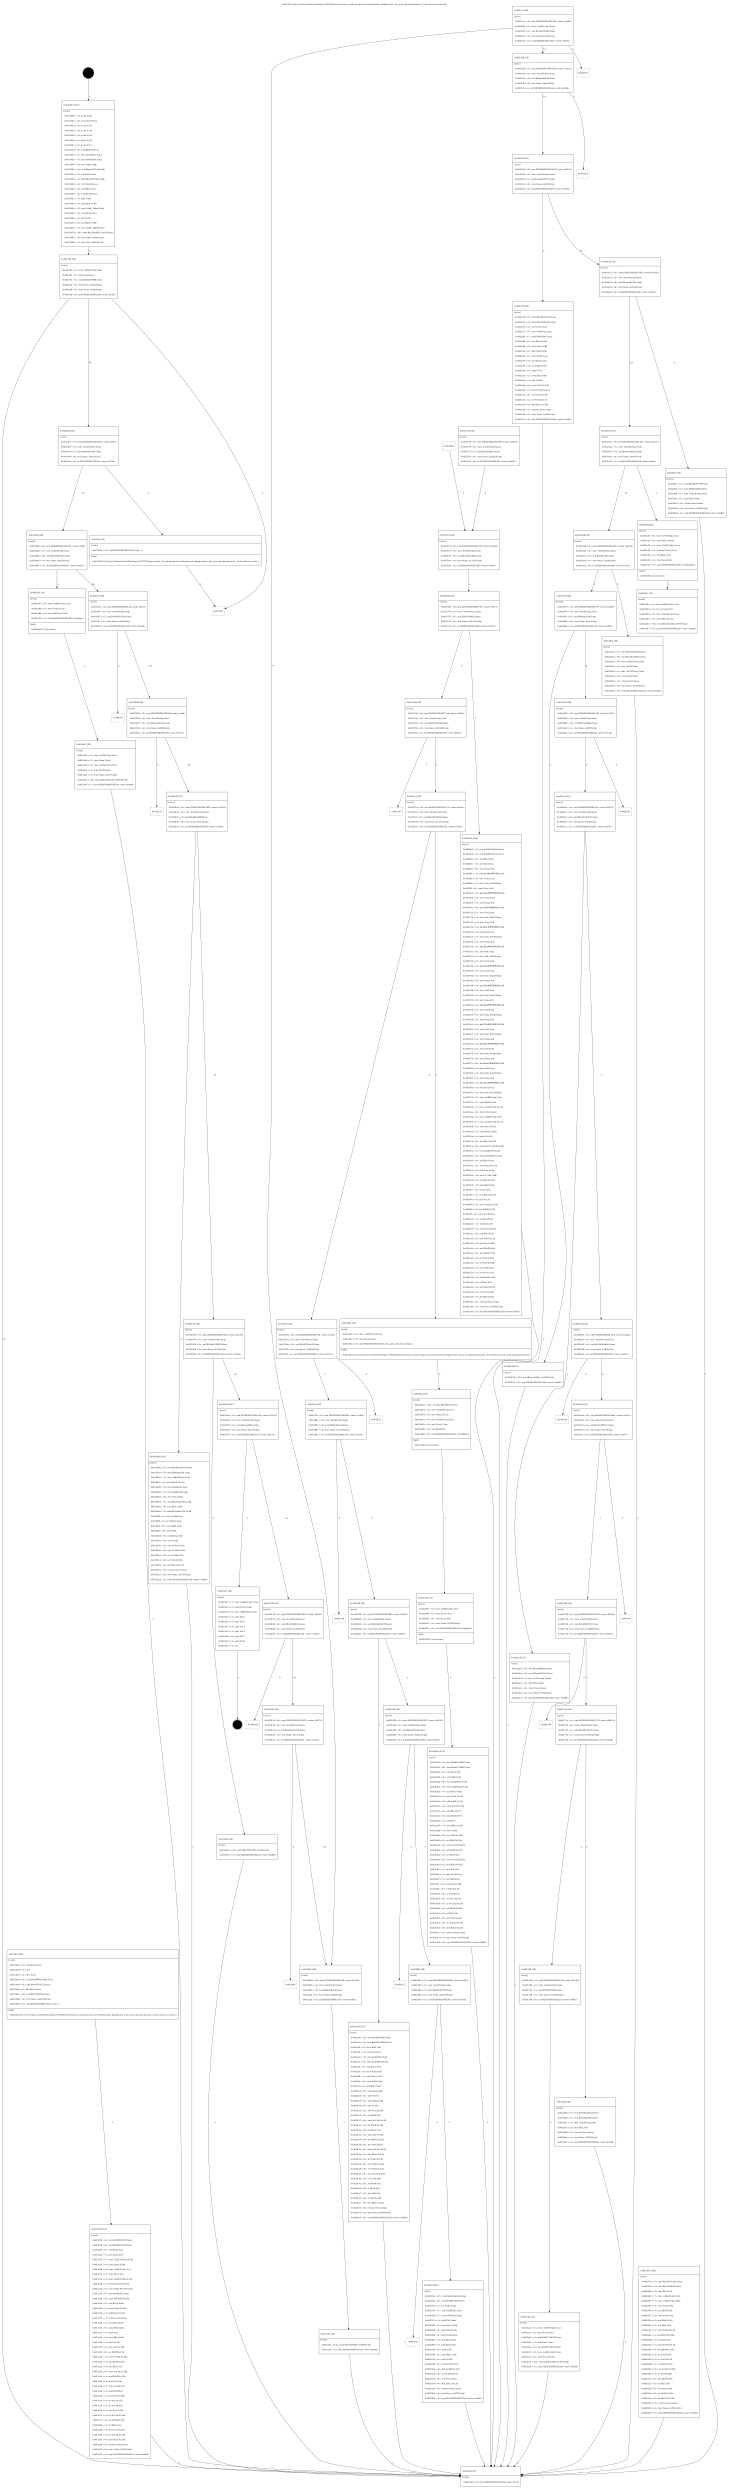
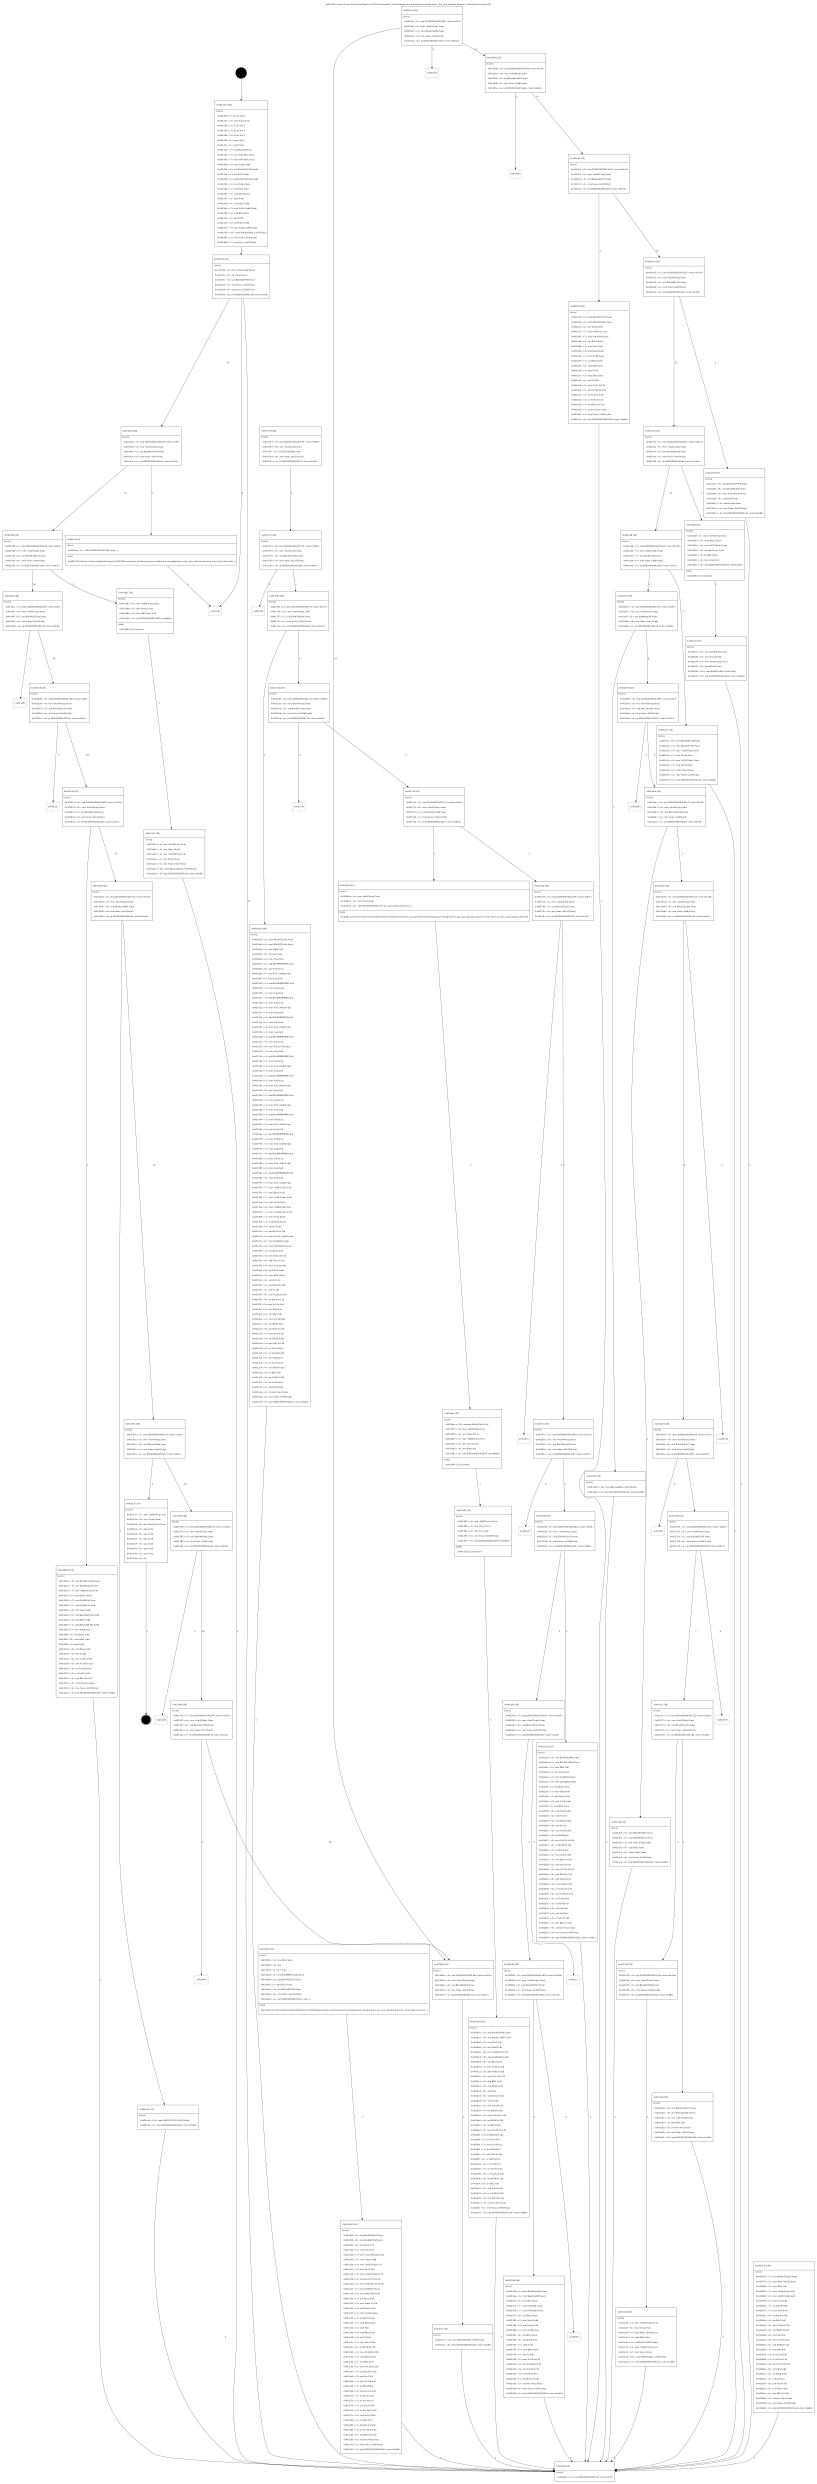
edge "0x402289" -> "0x401770 [28]": reversed
edge "0x401b2c [32]" -> "0x4022a0 [5]": added, label "1"
